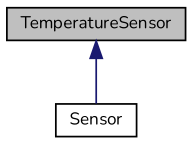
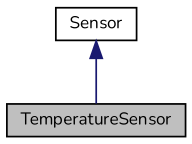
edge "Sensor" -> "TemperatureSensor": reversed
